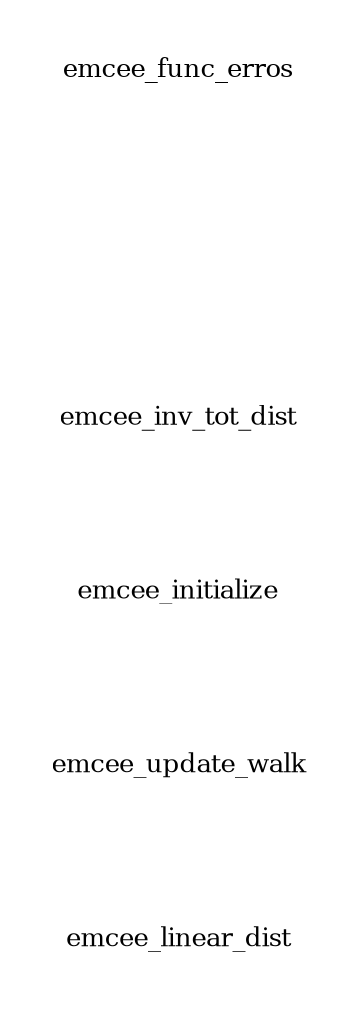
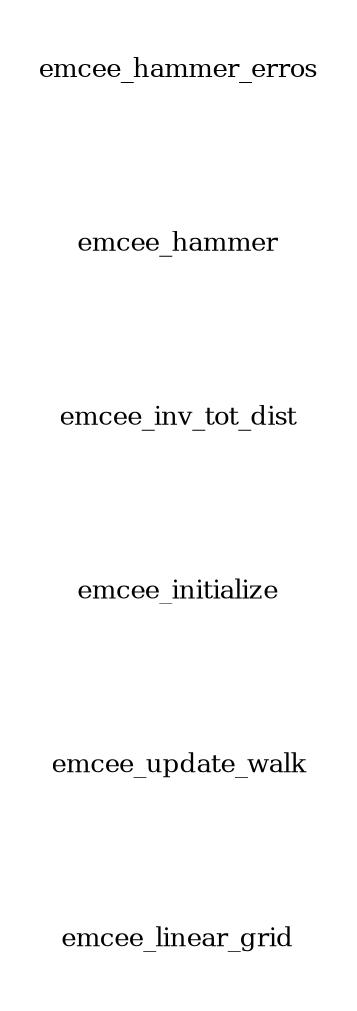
node "emcee_func_erros": label "emcee_func_erros" -> "emcee_hammer_erros"
node "emcee_hammer": added
node "emcee_linear_dist": label "emcee_linear_dist" -> "emcee_linear_grid"
